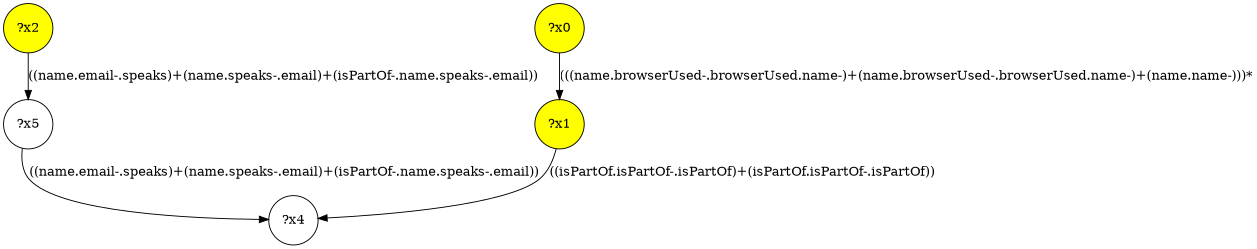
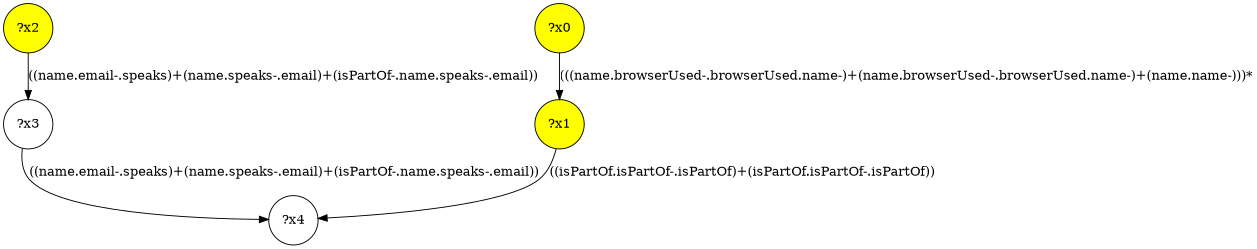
node "?x5": label "?x5" -> "?x3"
